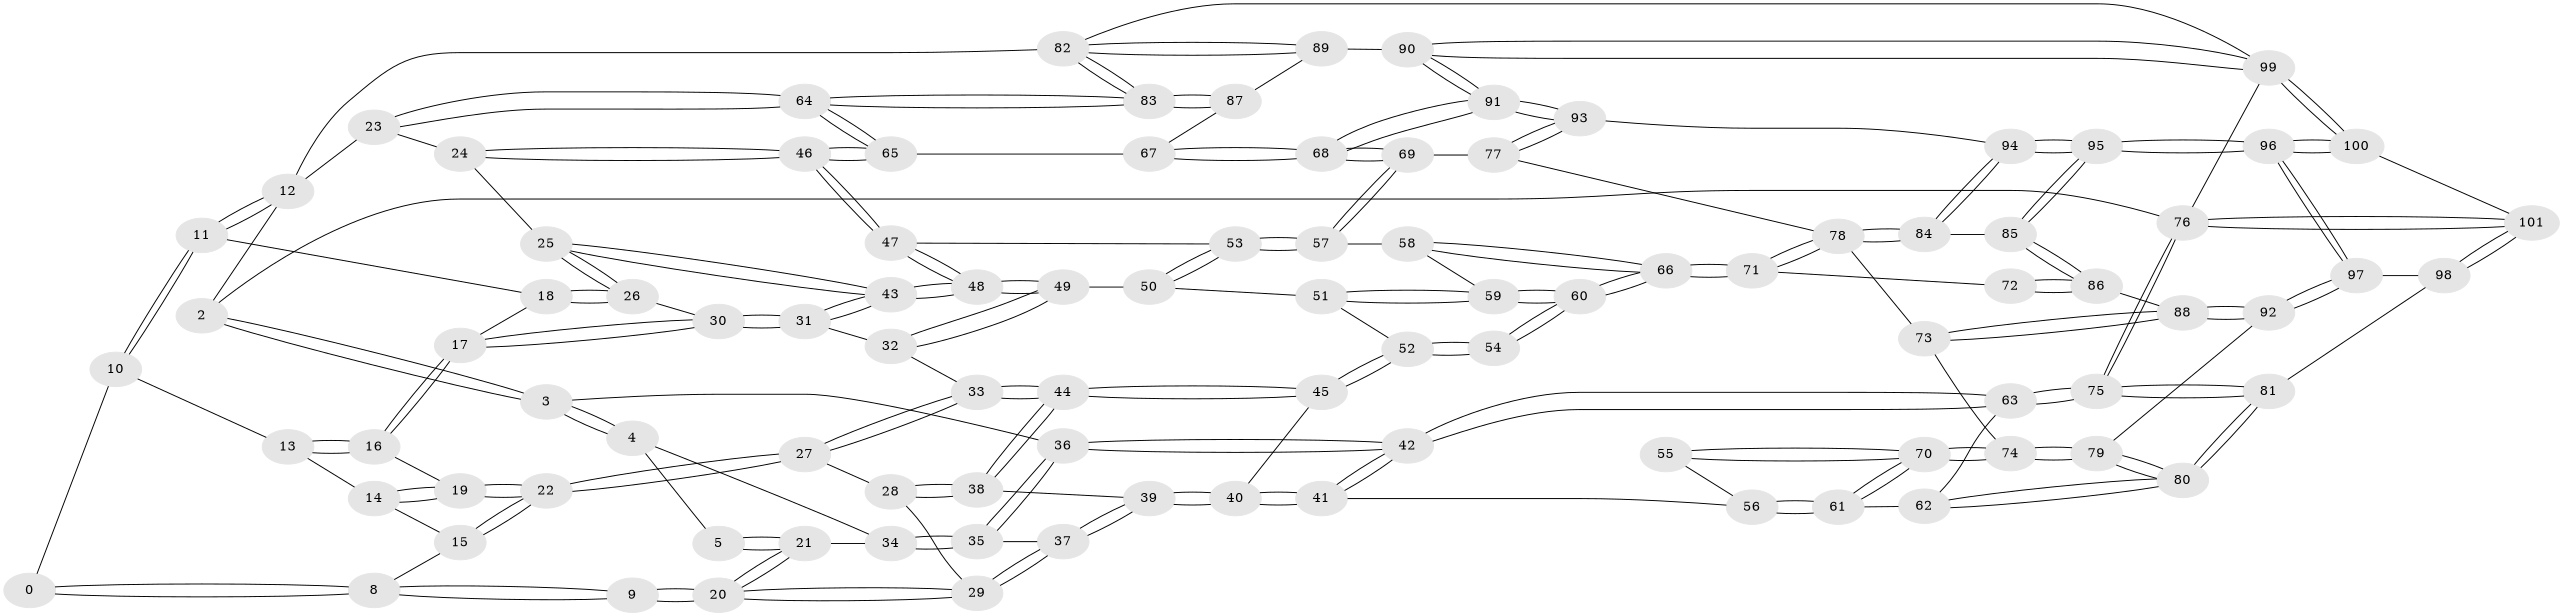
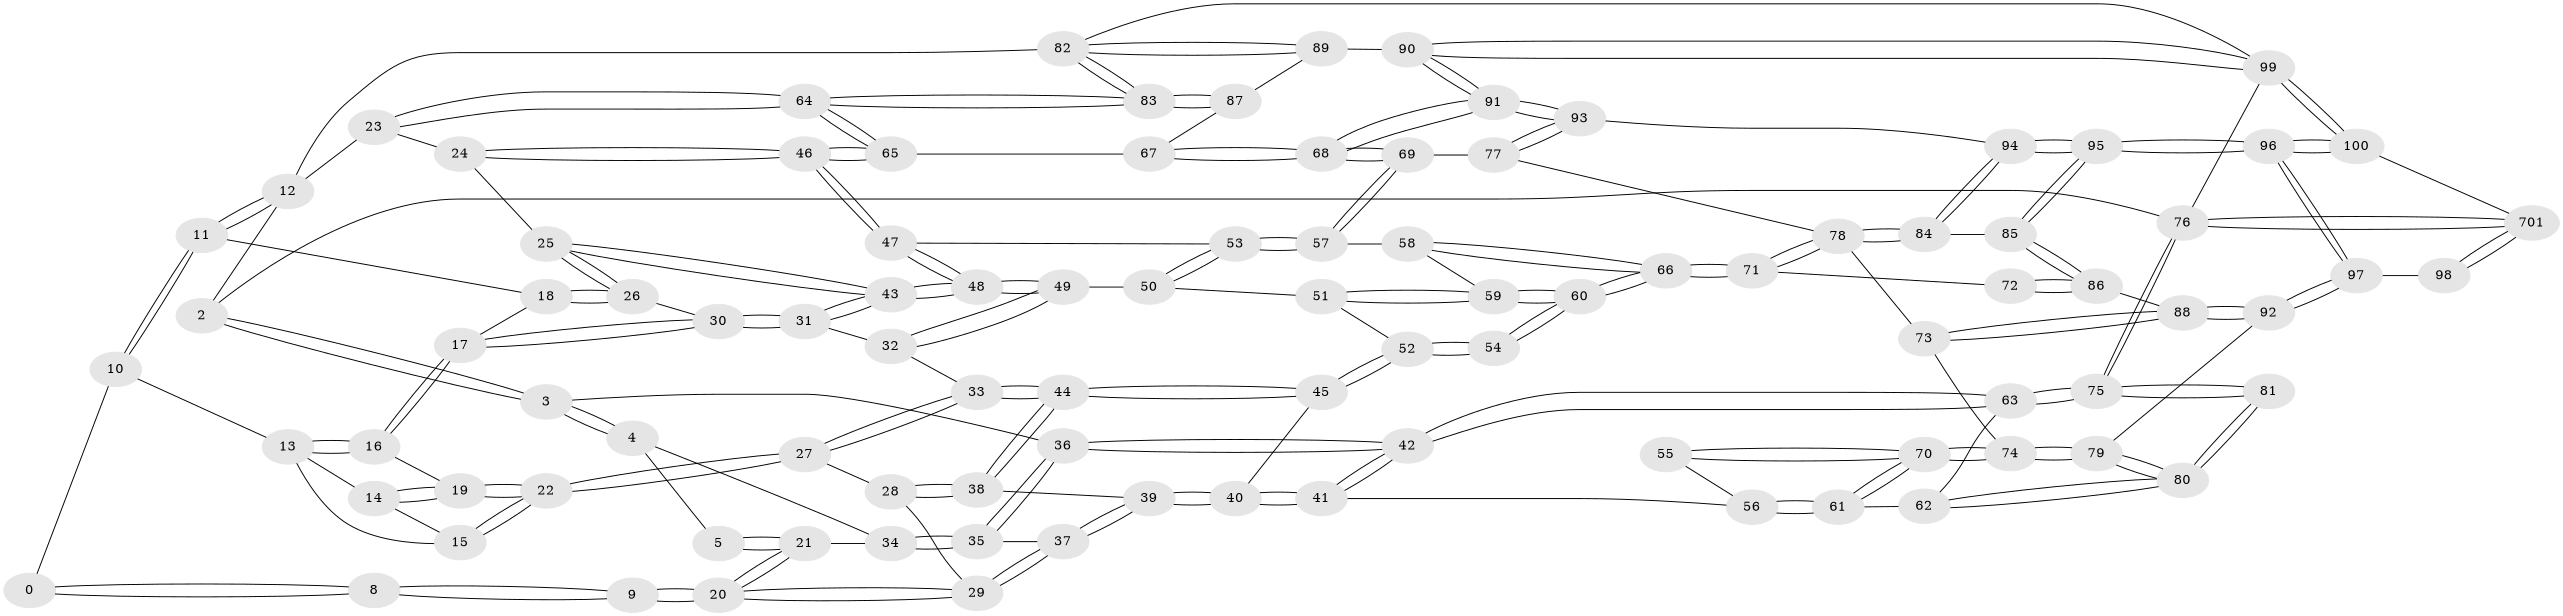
node "101": label "101" -> "701"
edge "98" -- "81": removed
edge "15" -- "8": now "15" -- "13"
